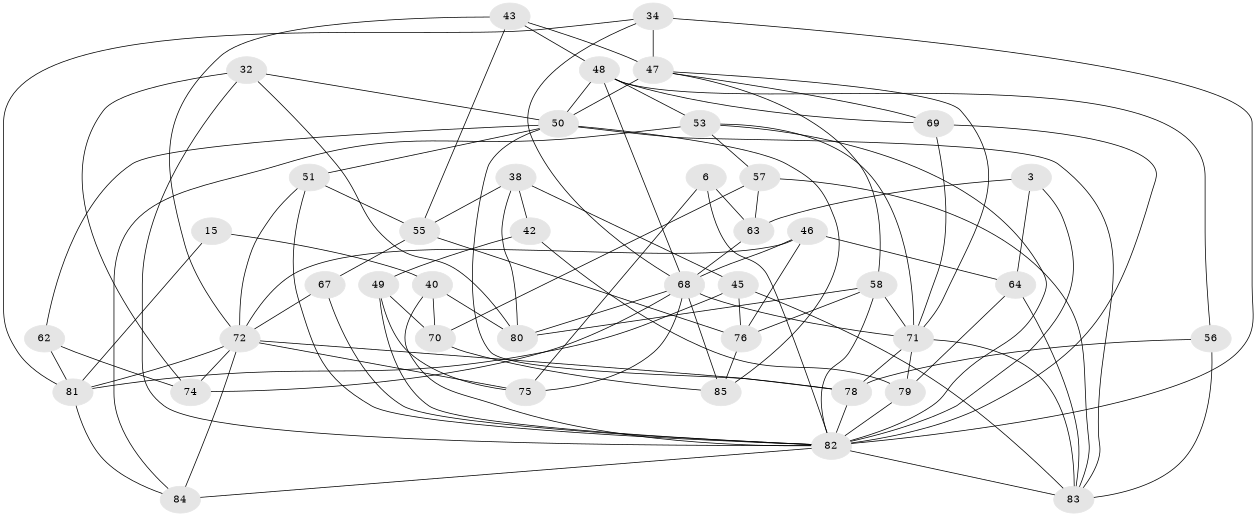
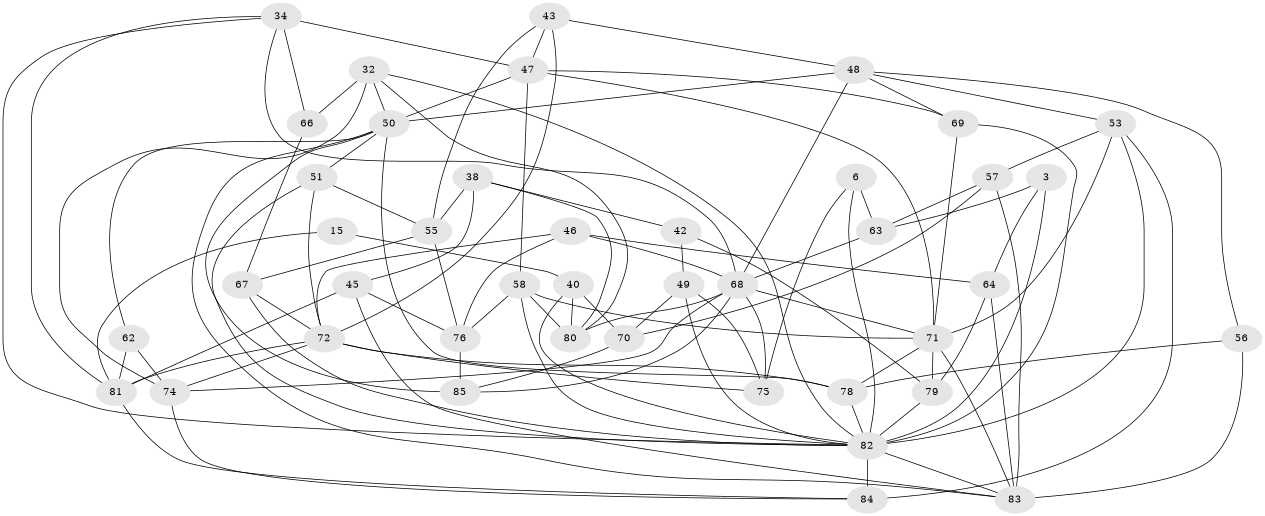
node "66": added
edge "72" -- "84": now "74" -- "84"
